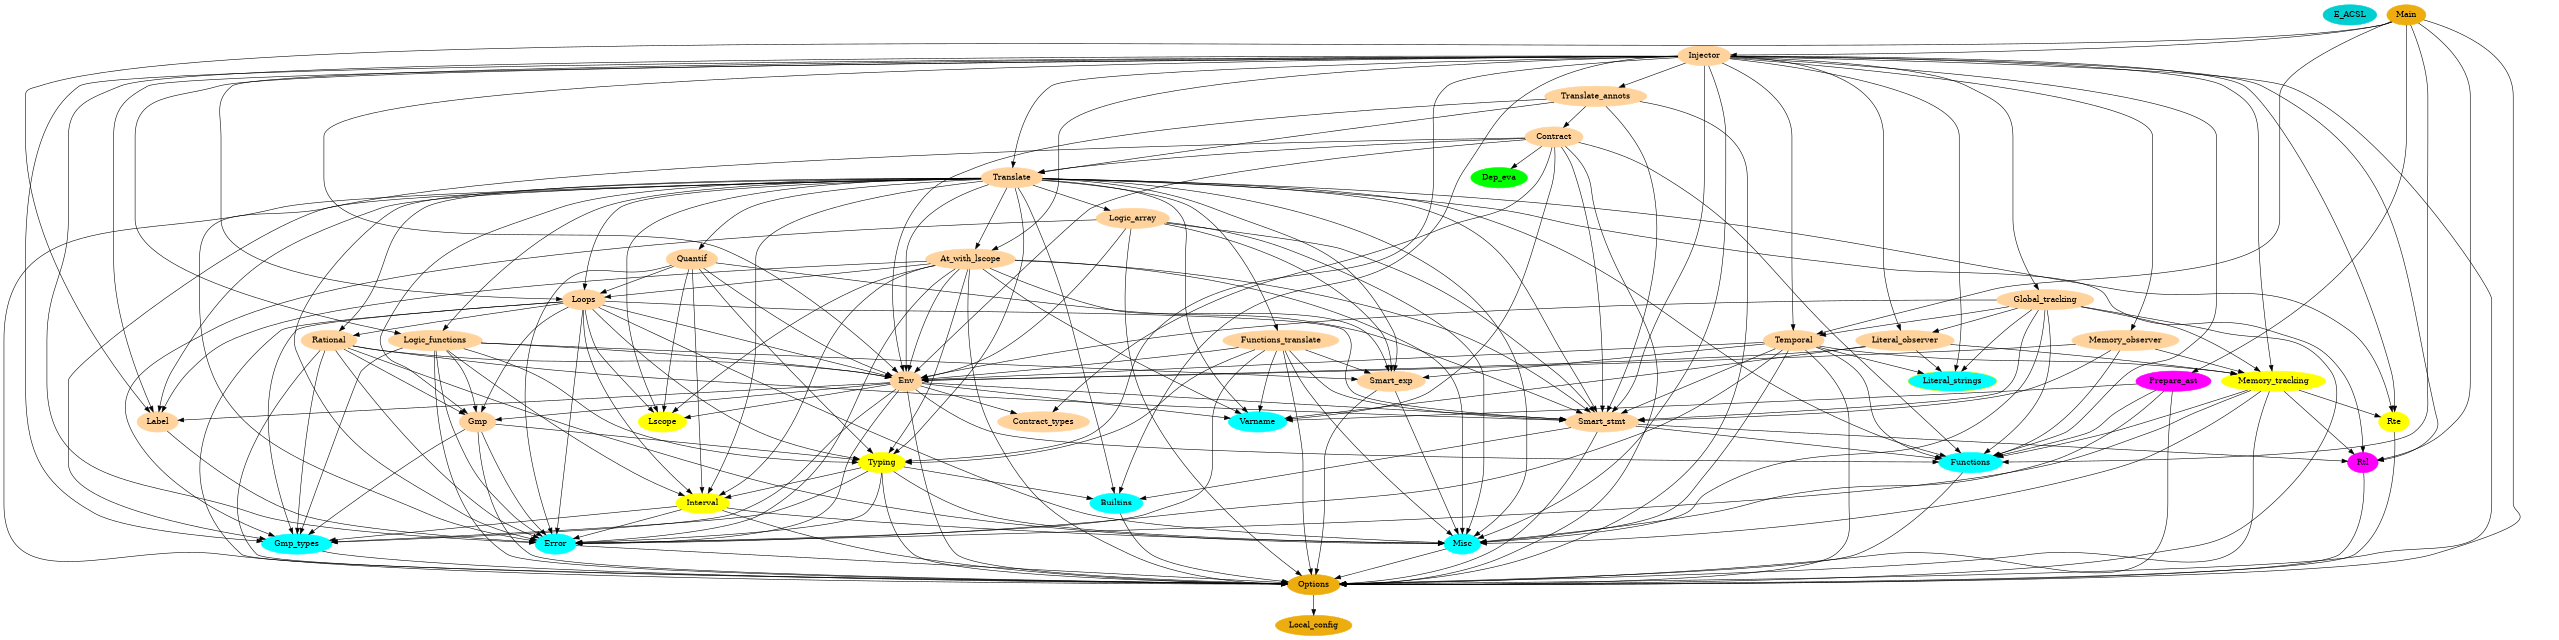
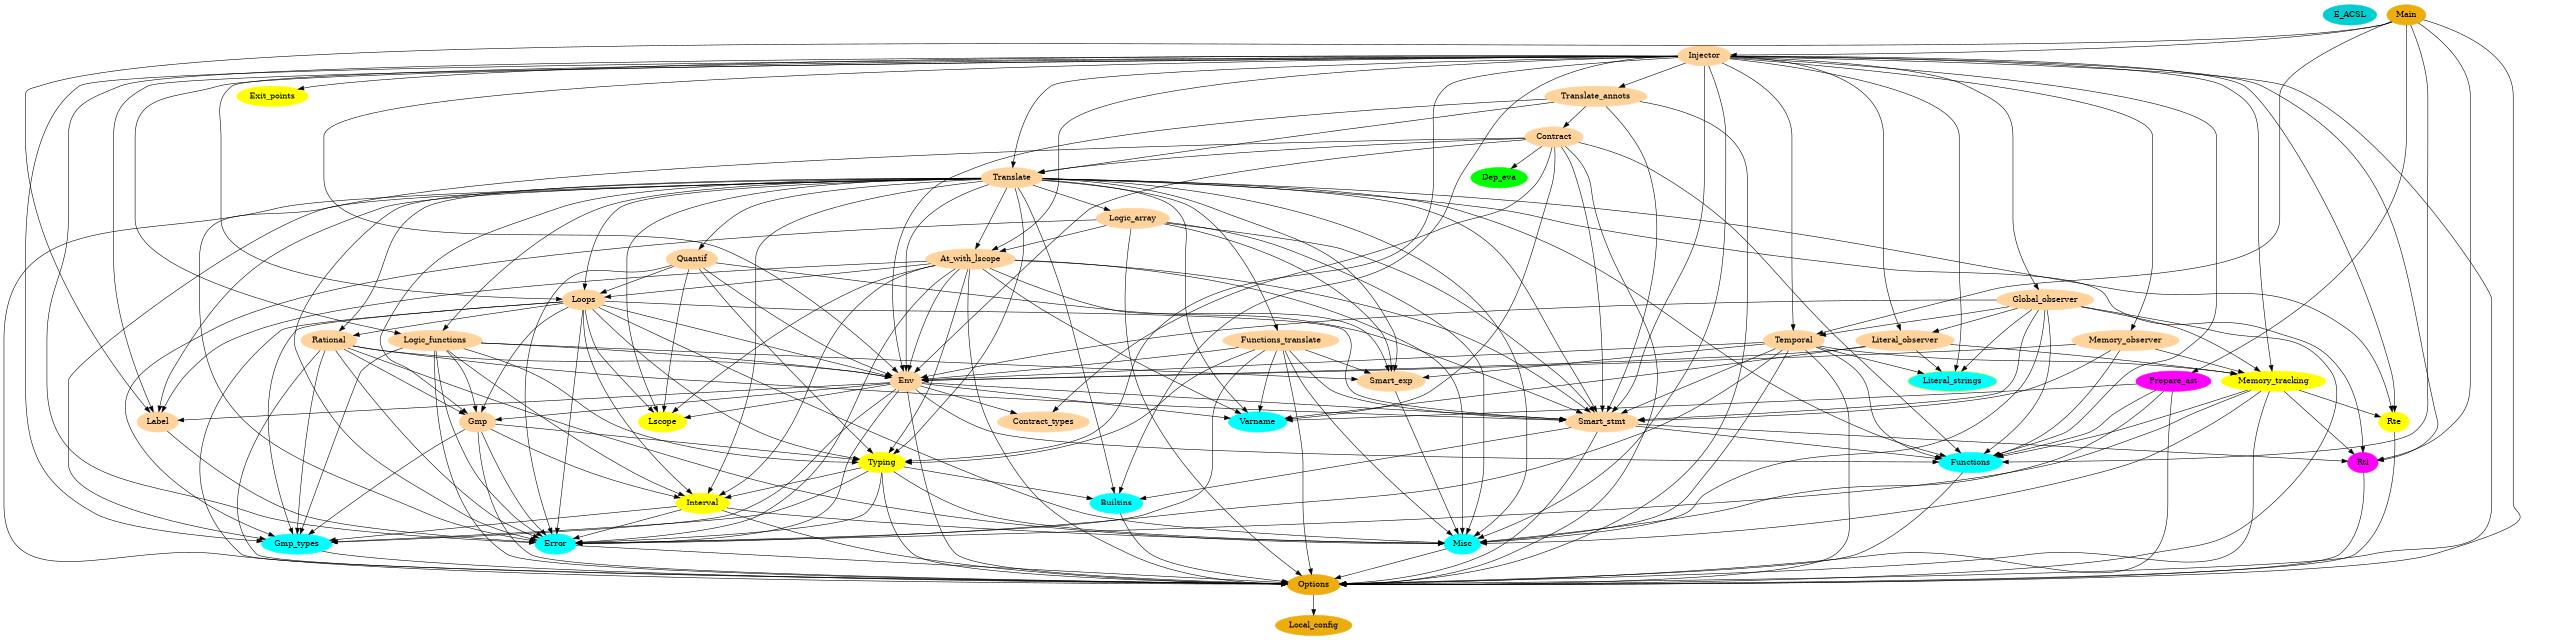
node "Exit_points": added
node "Global_tracking": label "Global_tracking" -> "Global_observer"
edge "Logic_array" -> "Env": now "Logic_array" -> "At_with_lscope"
edge "Quantif" -> "Interval": now "Gmp" -> "Interval"
edge "Smart_exp" -> "Options": removed
